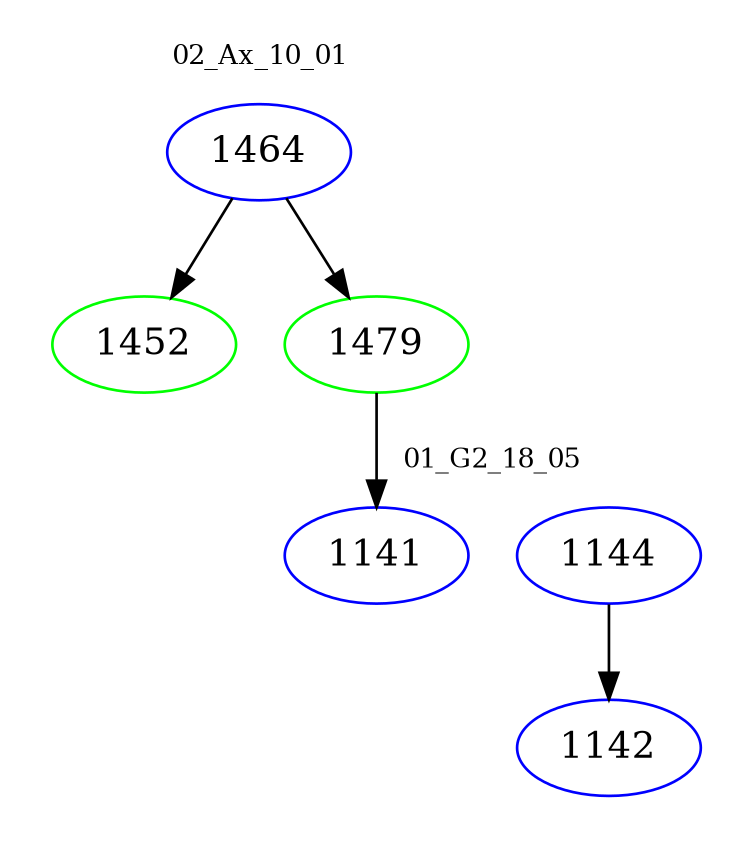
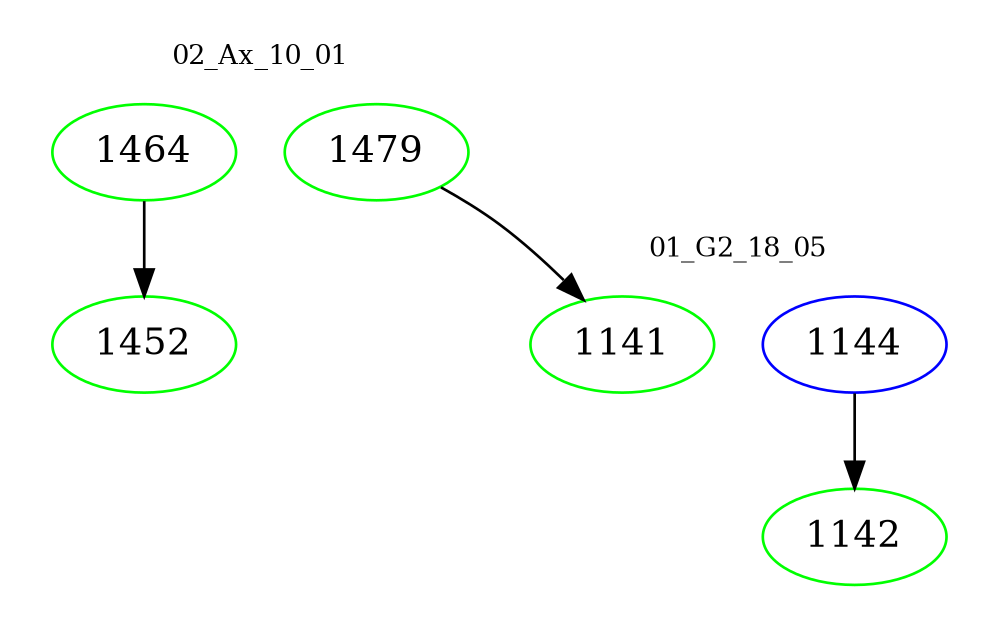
node "1464": color blue -> green
edge "1464" -> "1479": removed
node "1141": color blue -> green
node "1142": color blue -> green
